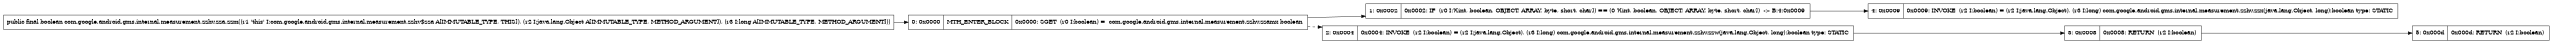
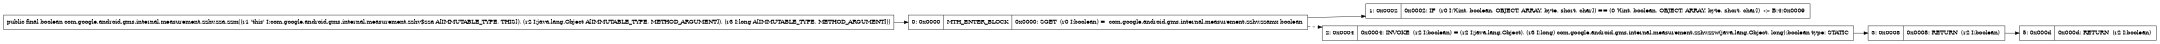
node "4: 0x0009": removed
